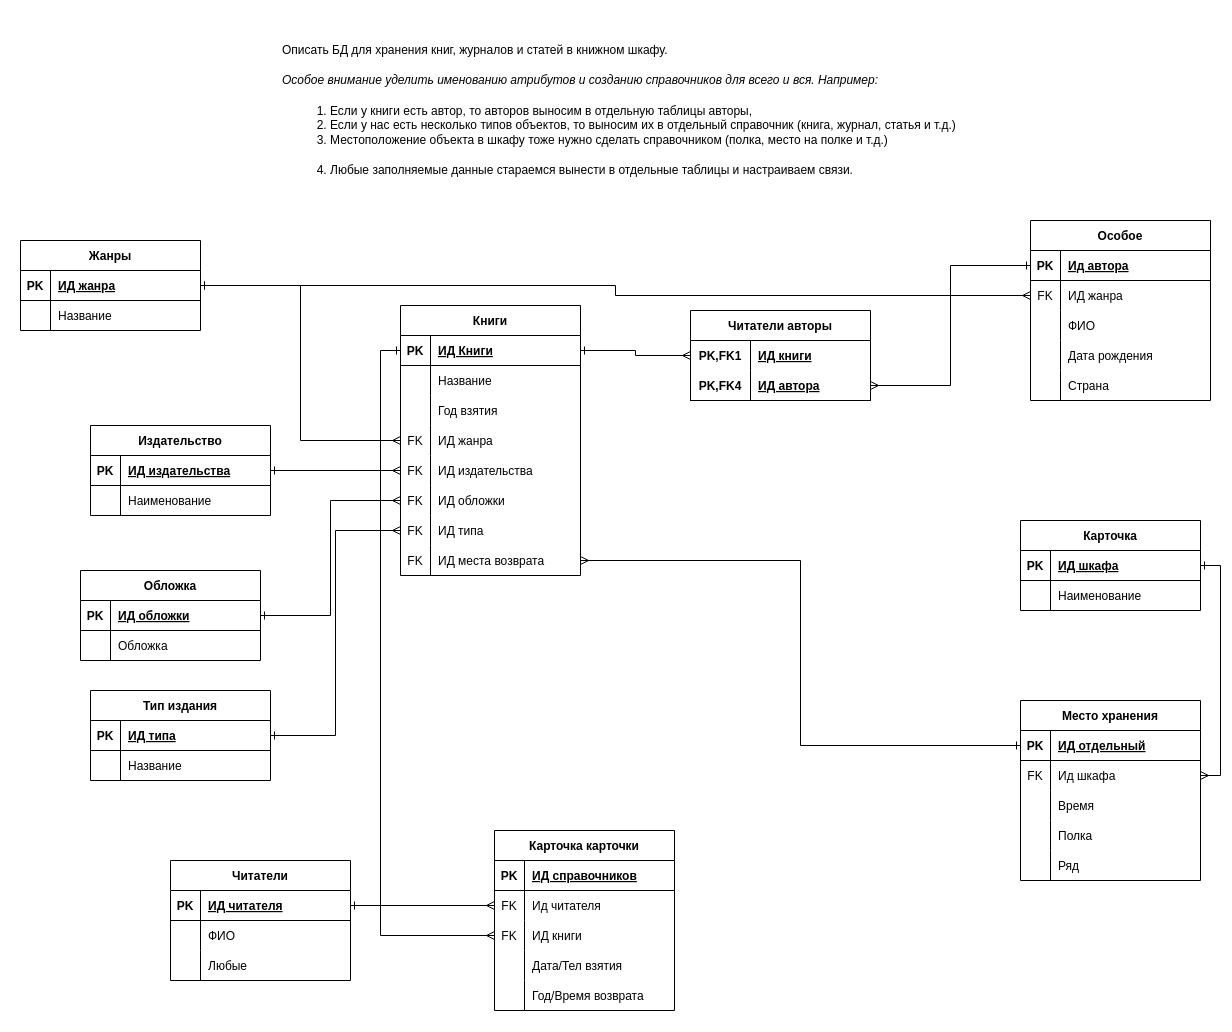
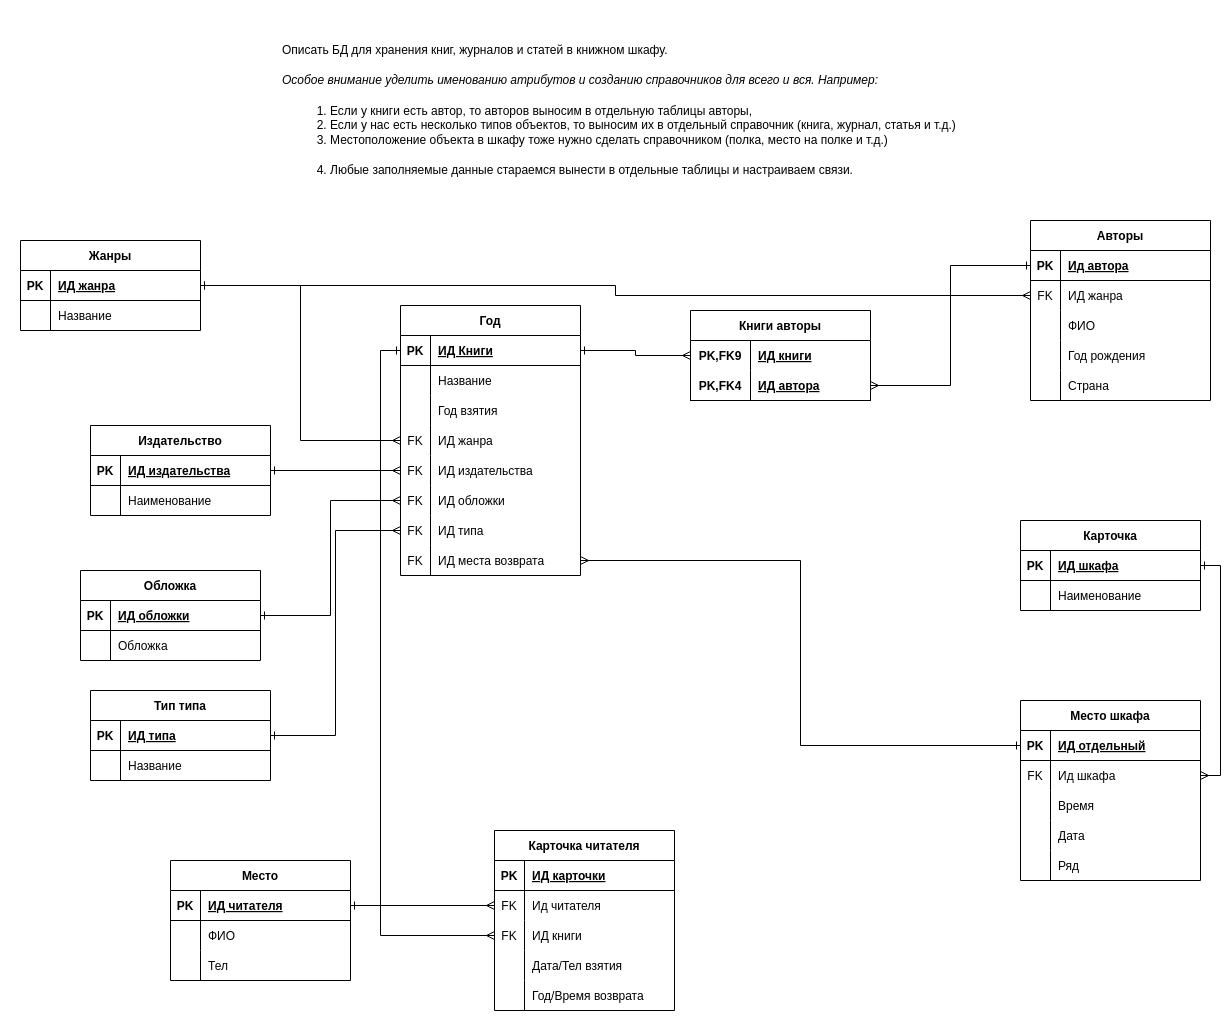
node "Особое": label "Особое" -> "Авторы"
node "Книги": label "Книги" -> "Год"
node "Читатели авторы": label "Читатели авторы" -> "Книги авторы"
node "PK,FK1": label "PK,FK1" -> "PK,FK9"
node "Дата рождения": label "Дата рождения" -> "Год рождения"
node "Тип издания": label "Тип издания" -> "Тип типа"
node "Место хранения": label "Место хранения" -> "Место шкафа"
node "Полка": label "Полка" -> "Дата"
node "Карточка карточки": label "Карточка карточки" -> "Карточка читателя"
node "Читатели": label "Читатели" -> "Место"
node "ИД справочников": label "ИД справочников" -> "ИД карточки"
node "Любые": label "Любые" -> "Тел"
